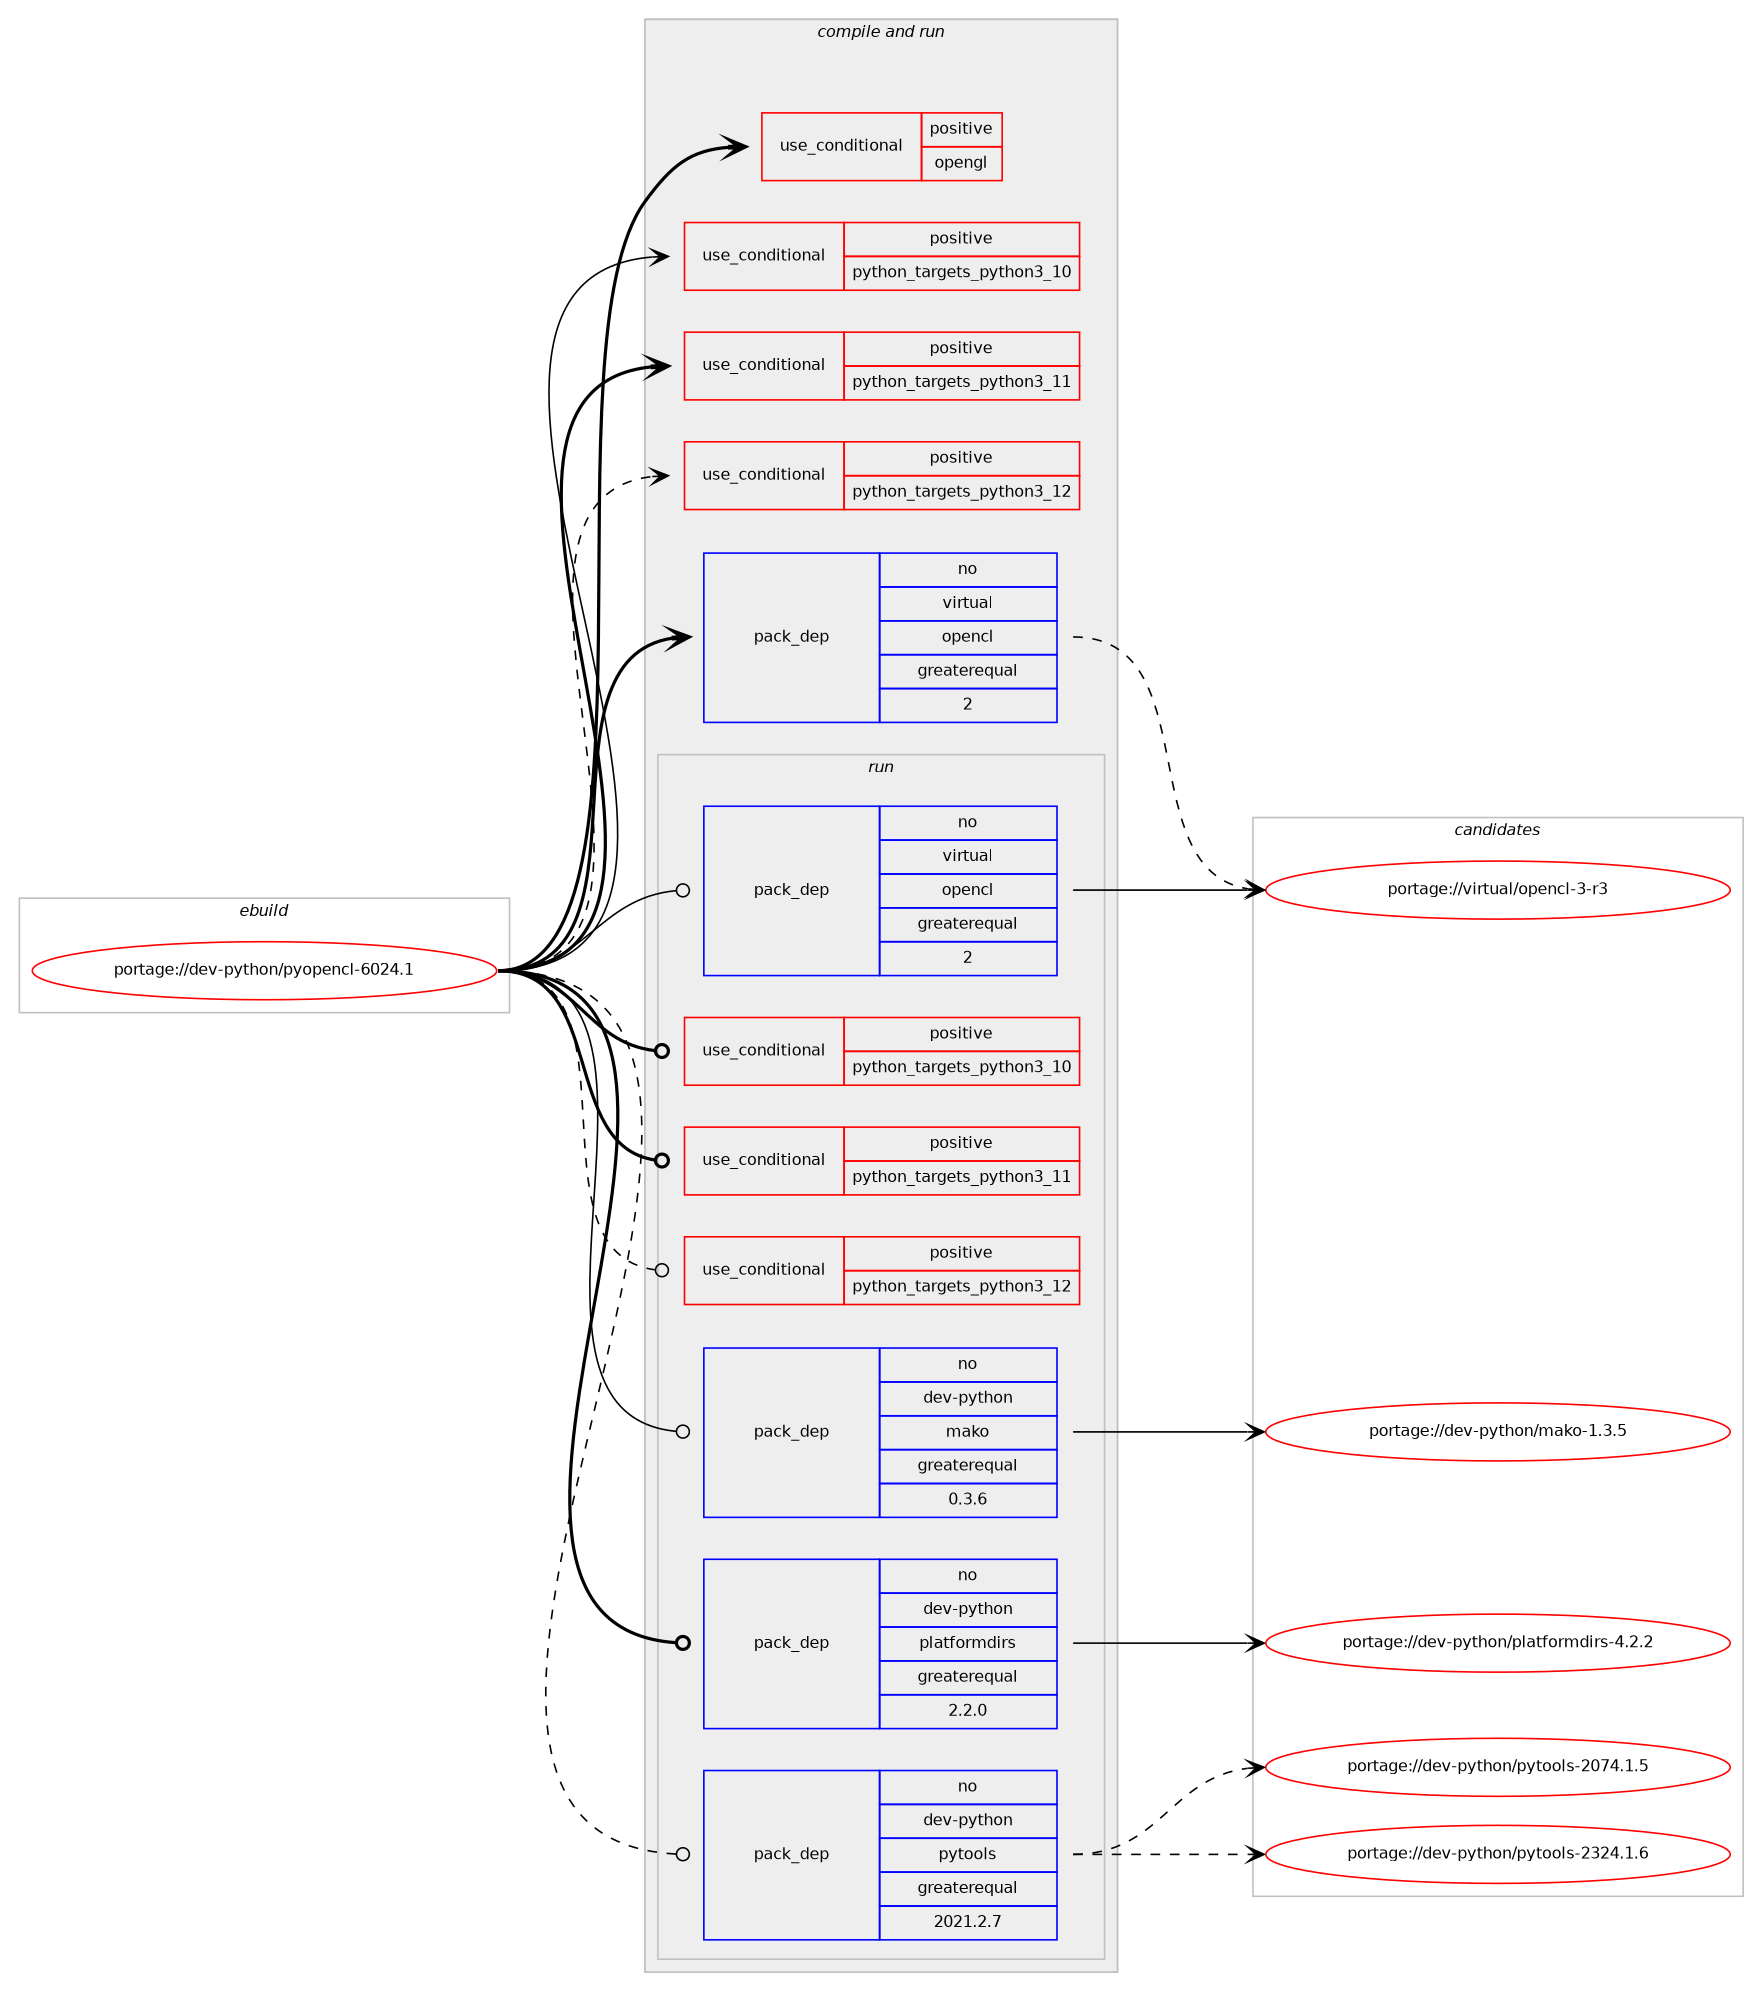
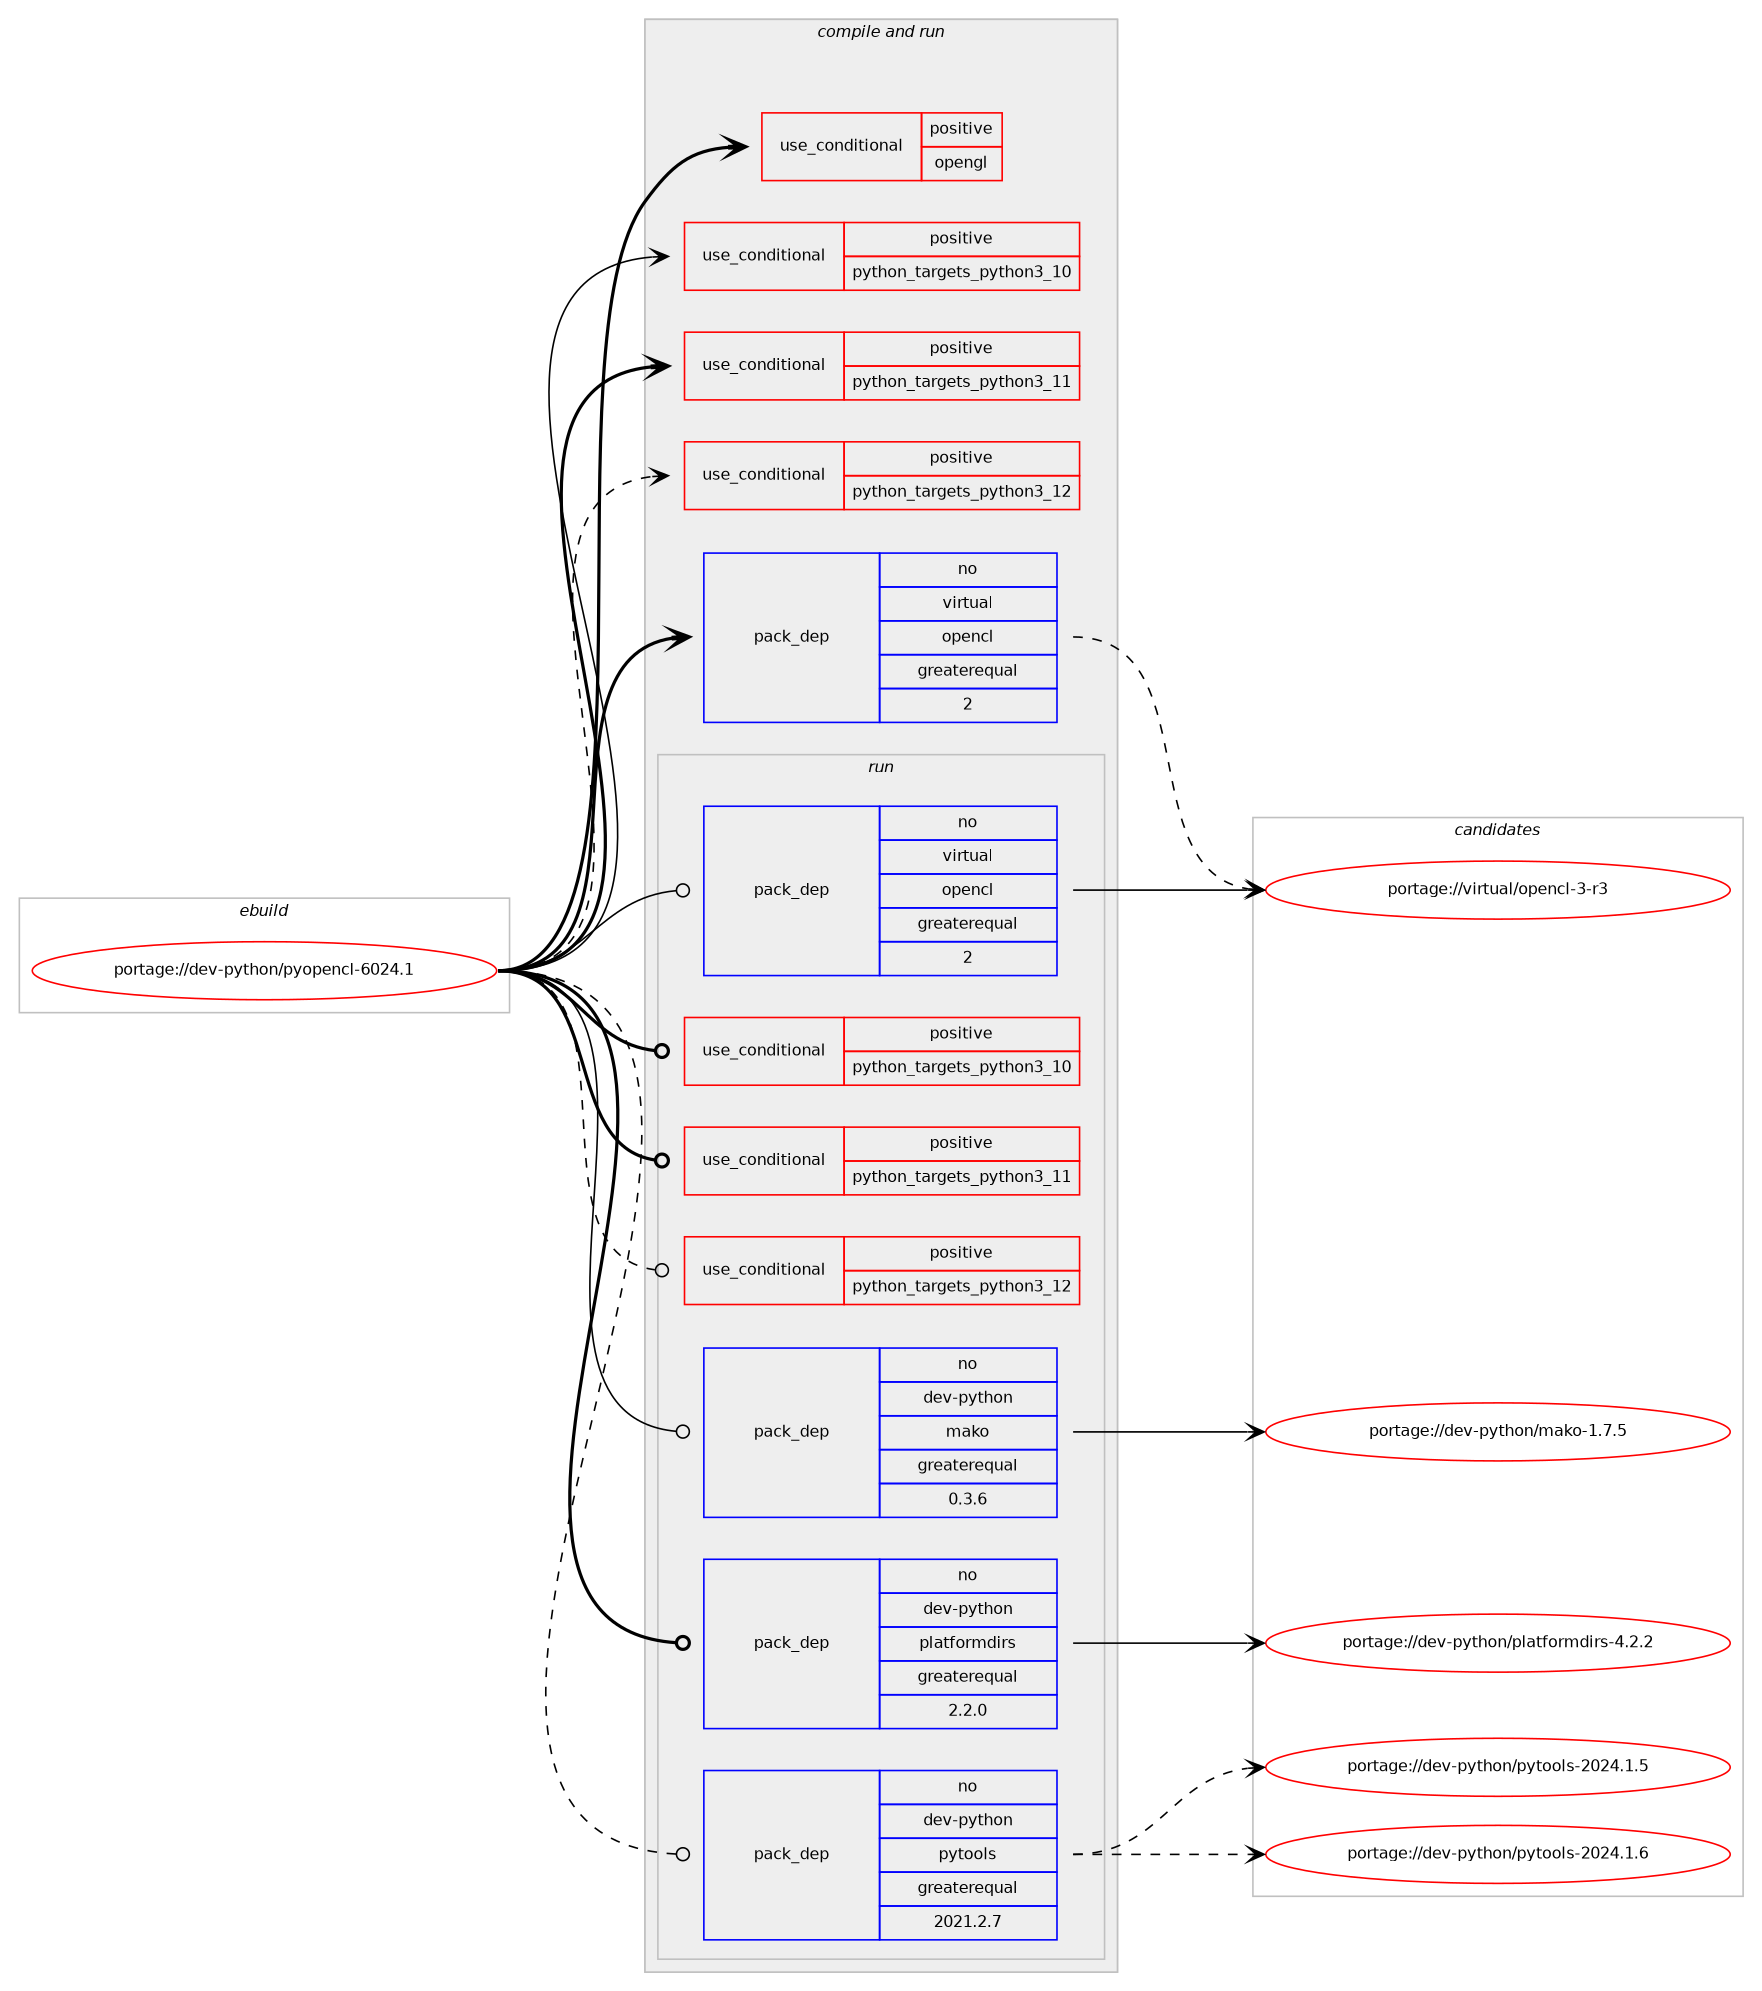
node "portage://dev-python/mako-1.3.5": label "portage://dev-python/mako-1.3.5" -> "portage://dev-python/mako-1.7.5"
node "portage://dev-python/pytools-2074.1.5": label "portage://dev-python/pytools-2074.1.5" -> "portage://dev-python/pytools-2024.1.5"
node "portage://dev-python/pytools-2324.1.6": label "portage://dev-python/pytools-2324.1.6" -> "portage://dev-python/pytools-2024.1.6"
